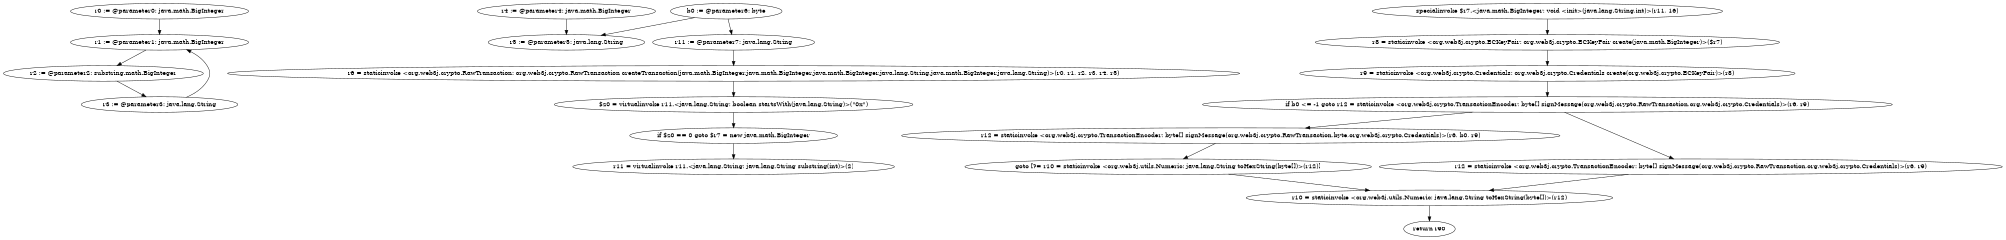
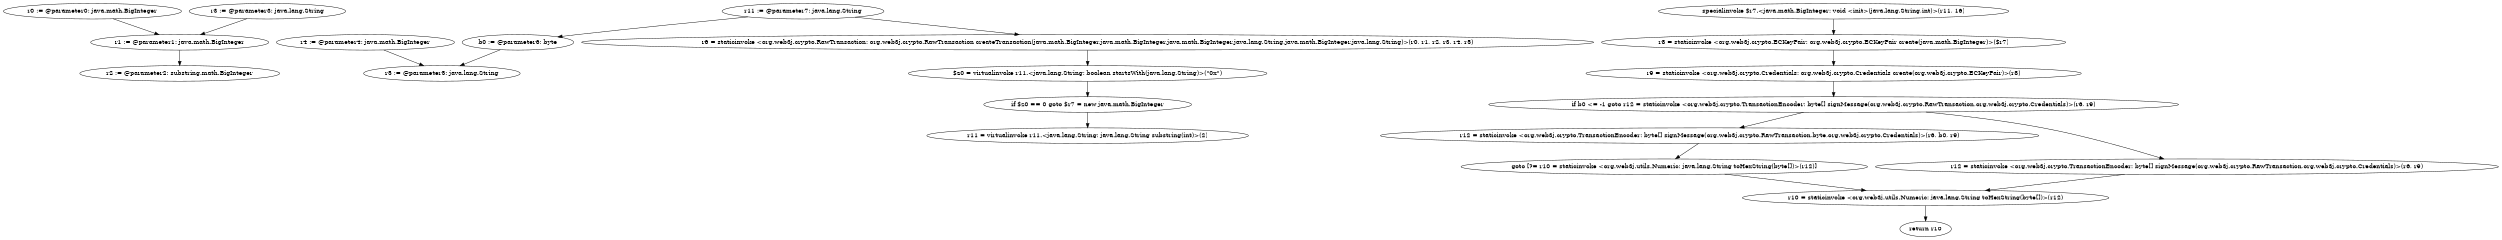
edge "b0 := @parameter6: byte" -> "r11 := @parameter7: java.lang.String": reversed
edge "r2 := @parameter2: substring.math.BigInteger" -> "r3 := @parameter3: java.lang.String": removed
node "return r90": label "return r90" -> "return r10"
